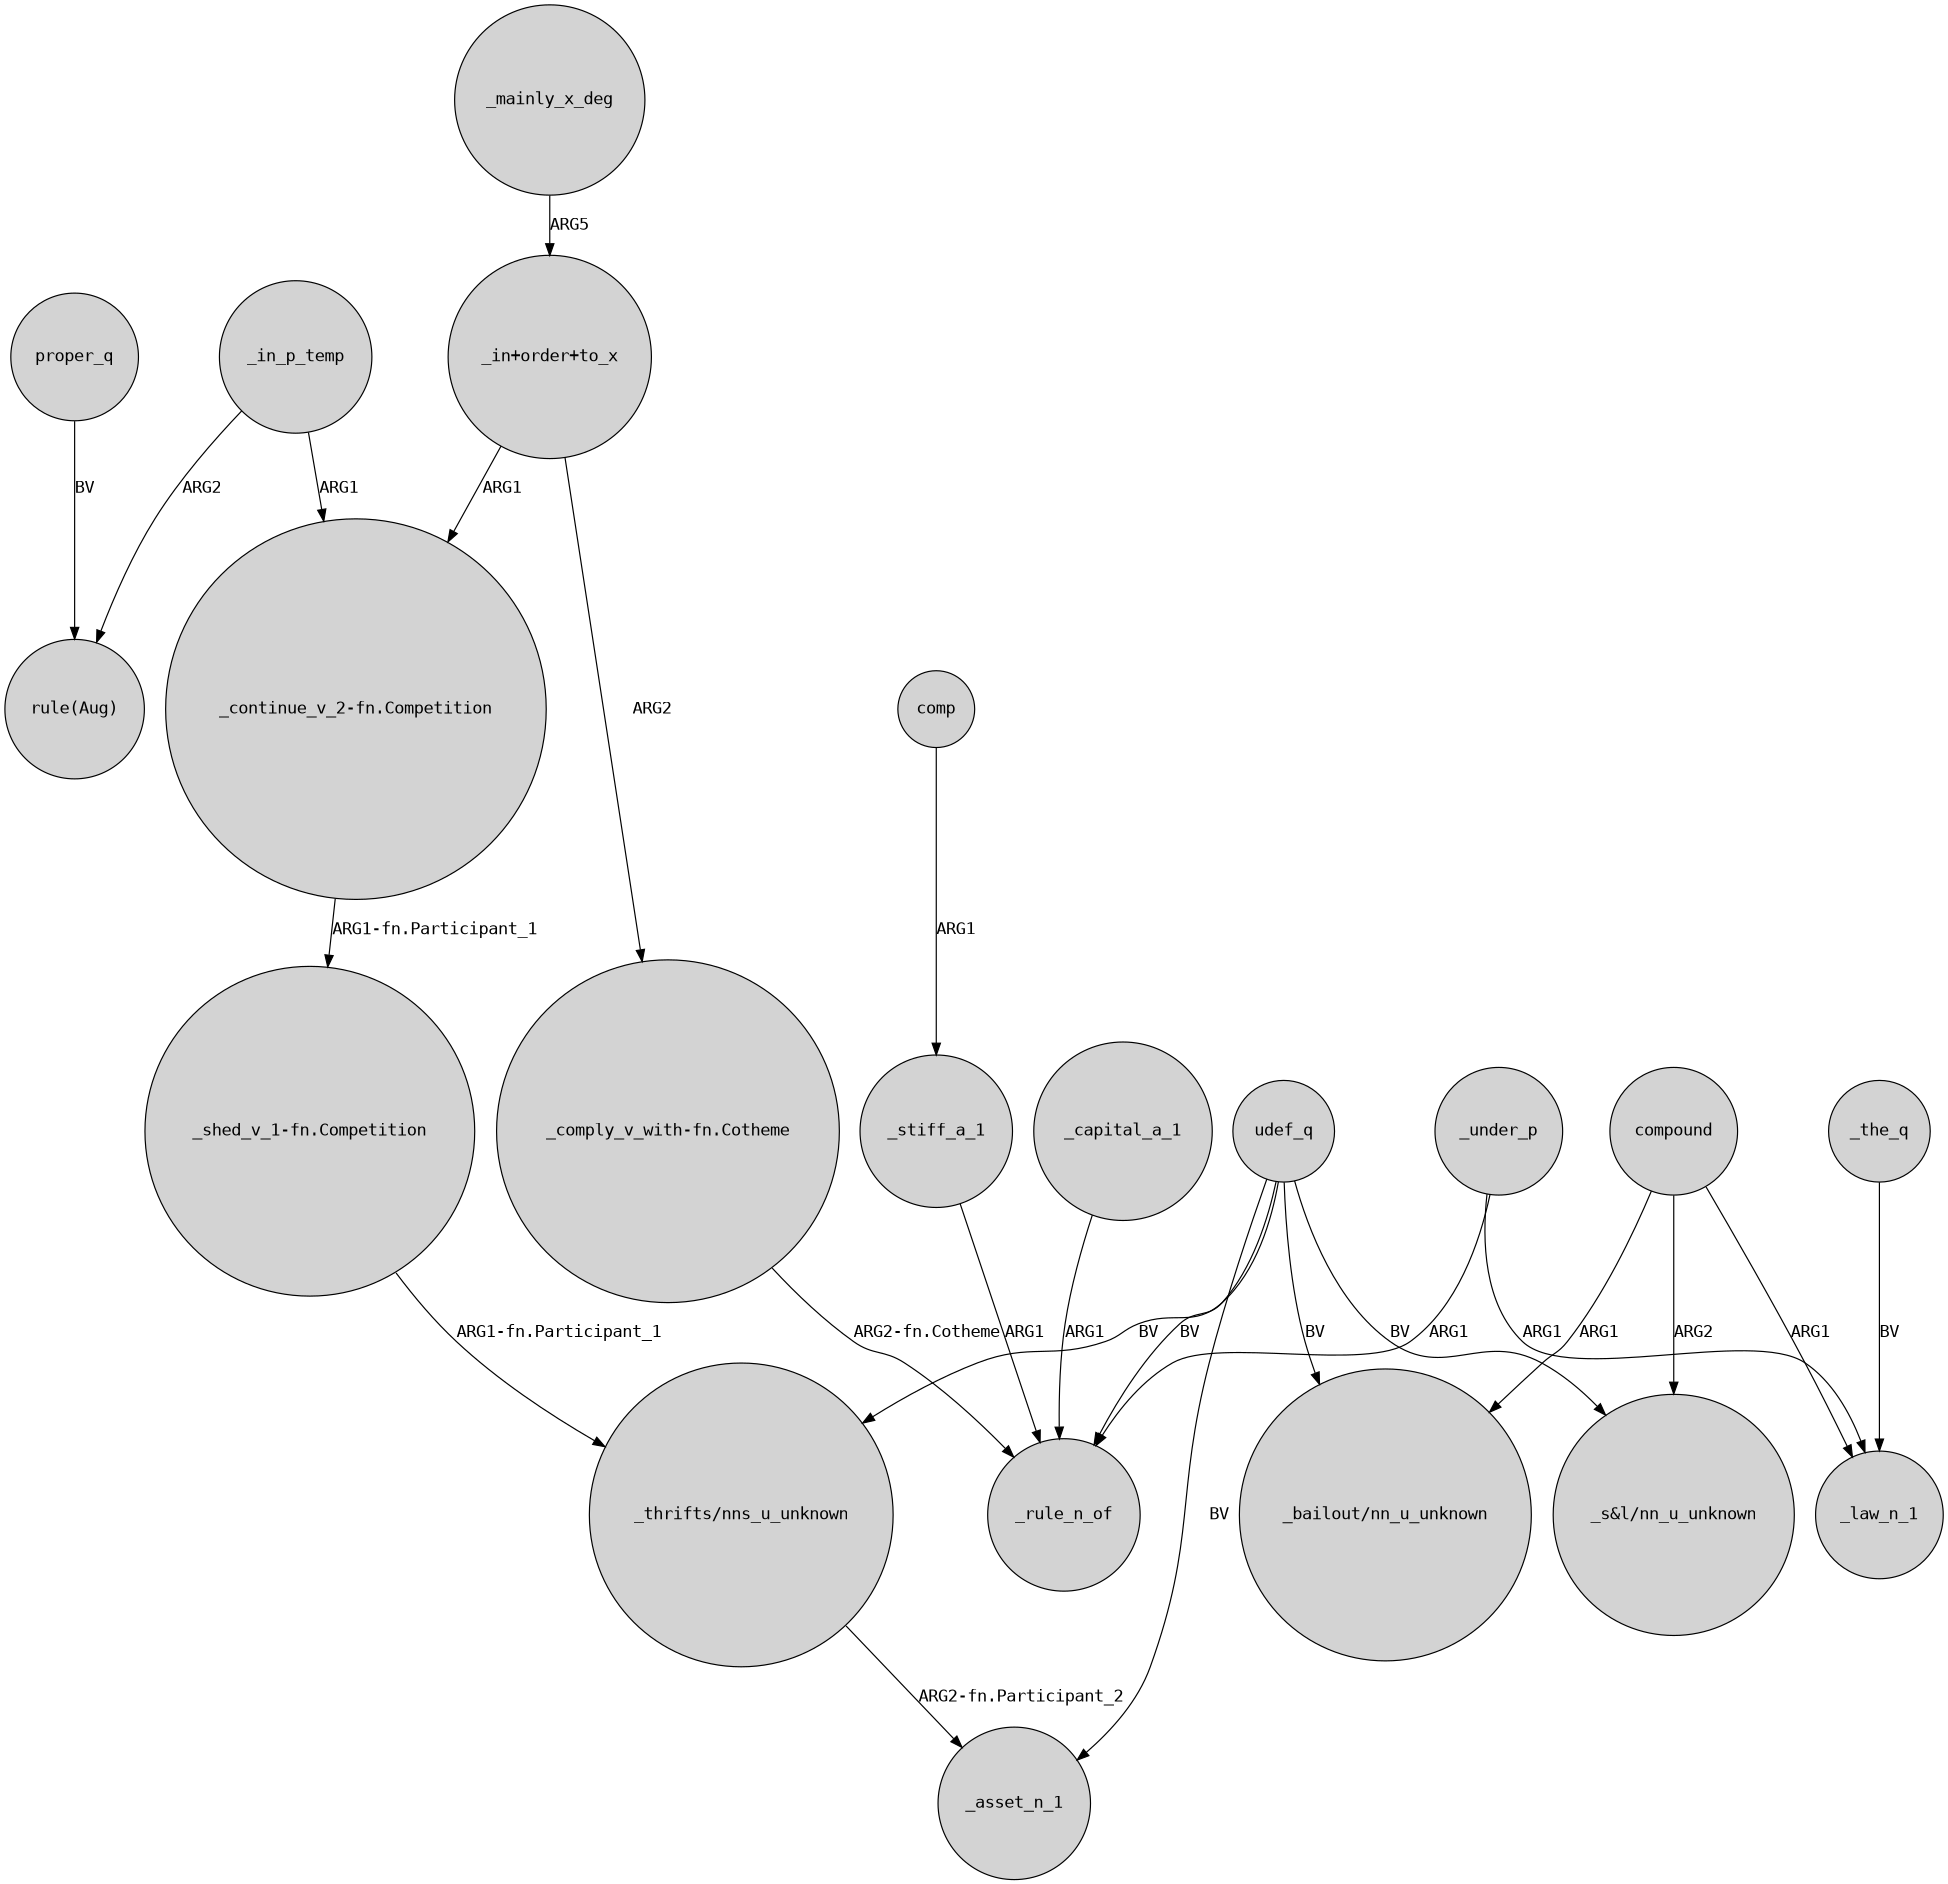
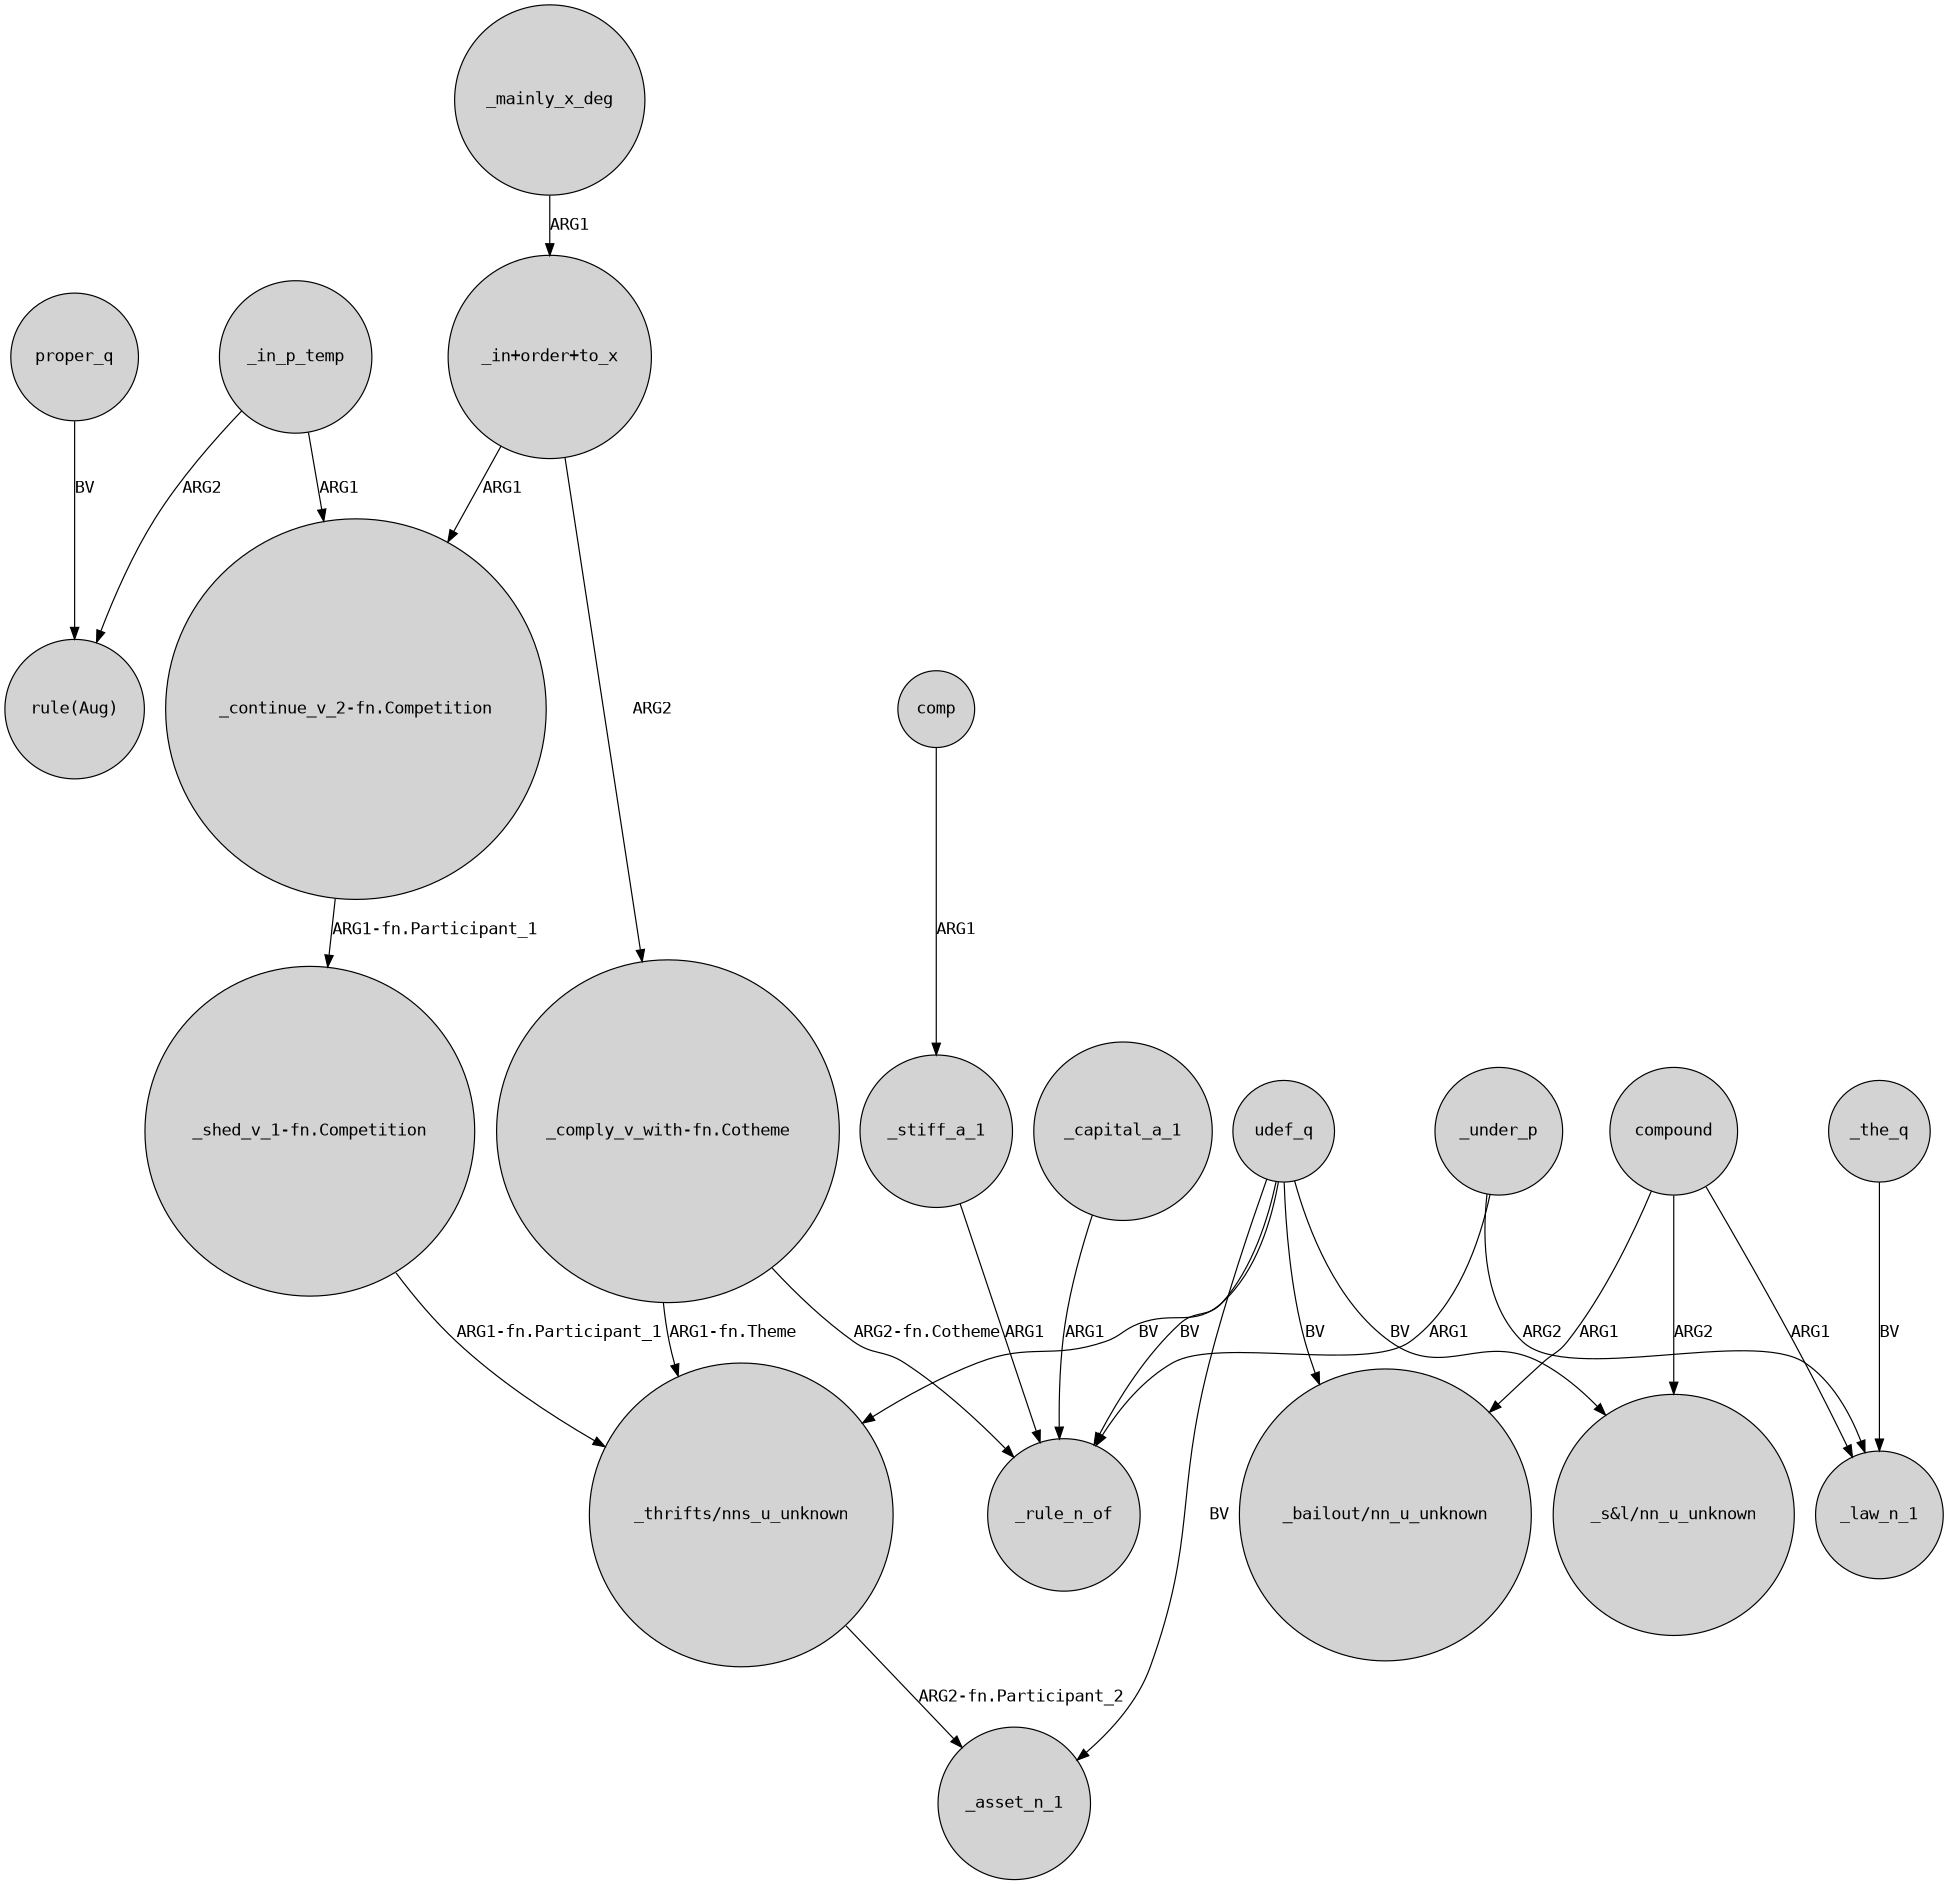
edge "_mainly_x_deg" -> "_in+order+to_x": label "ARG5" -> "ARG1"
edge "_under_p" -> "_law_n_1": label "ARG1" -> "ARG2"
edge "_comply_v_with-fn.Cotheme" -> "_thrifts/nns_u_unknown": added, label "ARG1-fn.Theme"
